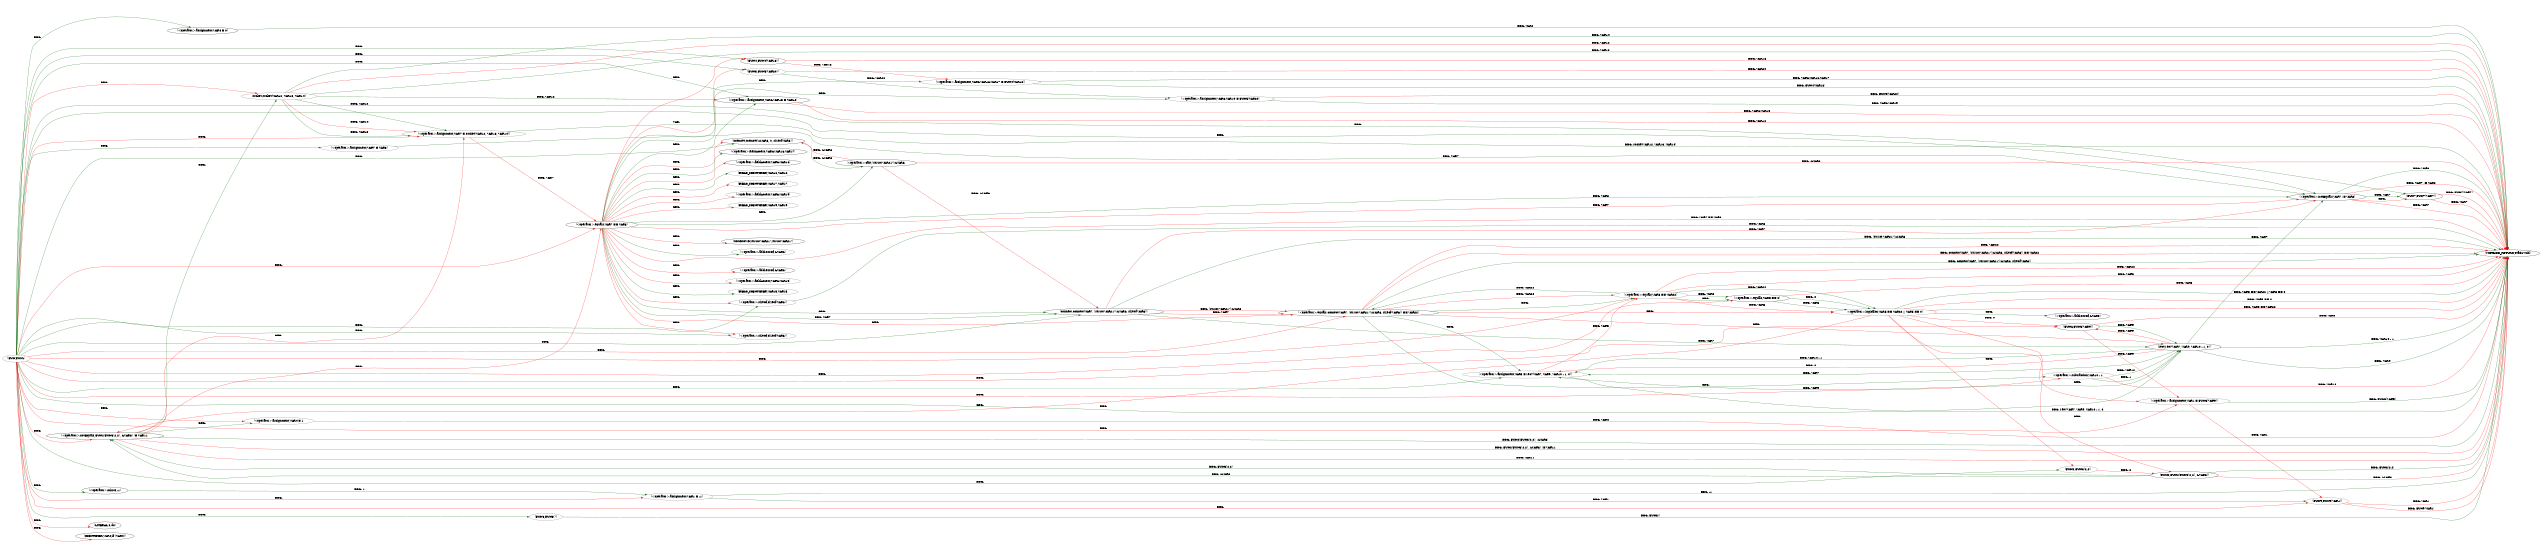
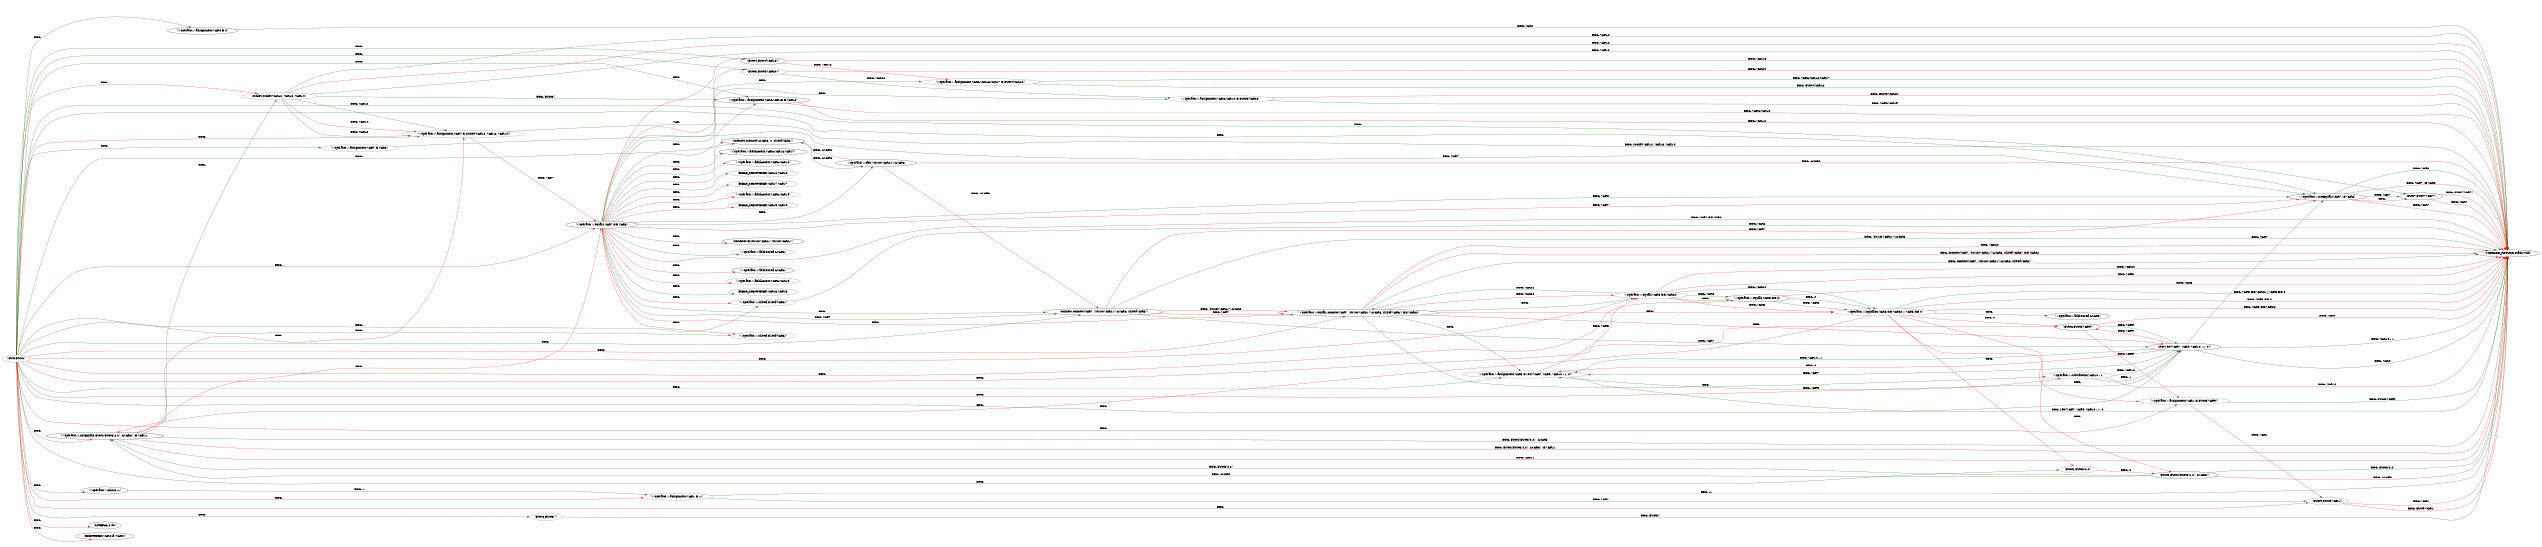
edge "(socket,socket(VAR12, VAR13, VAR14))" -> "(<operator>.assignment,VAR6.VAR15 = VAR12)": label "DDG: VAR12" -> "DDG: FUN8()"
node "(<operator>.assignment,VAR4 = 1)": removed
